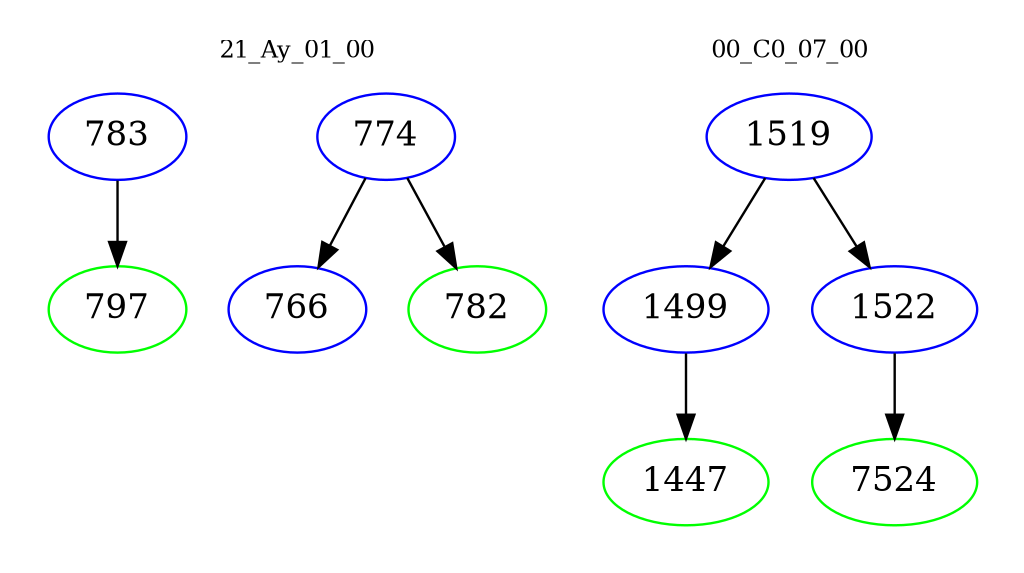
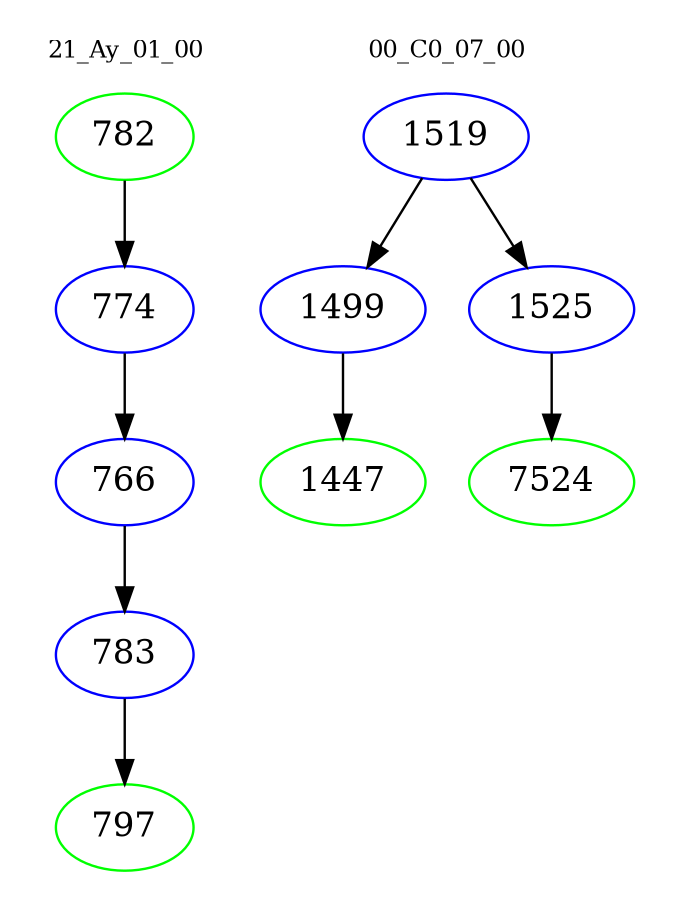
edge "774" -> "782": reversed
node "1522": label "1522" -> "1525"
edge "766" -> "783": added
